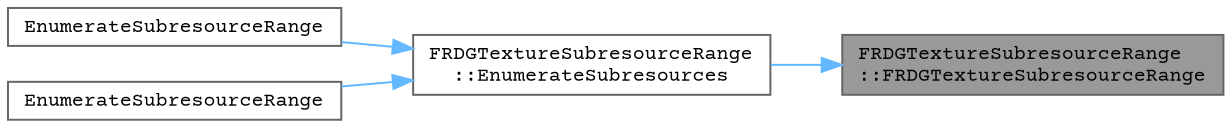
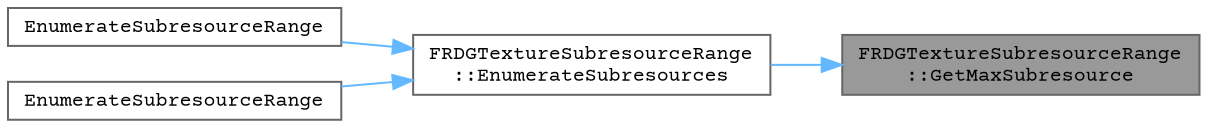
node "FRDGTextureSubresourceRange ::FRDGTextureSubresourceRange": label "FRDGTextureSubresourceRange ::FRDGTextureSubresourceRange" -> "FRDGTextureSubresourceRange ::GetMaxSubresource"
